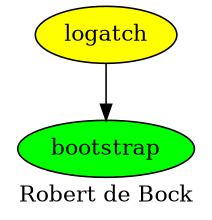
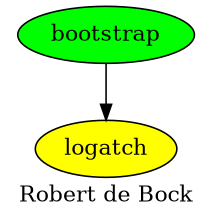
edge "logatch" -> "bootstrap": reversed
